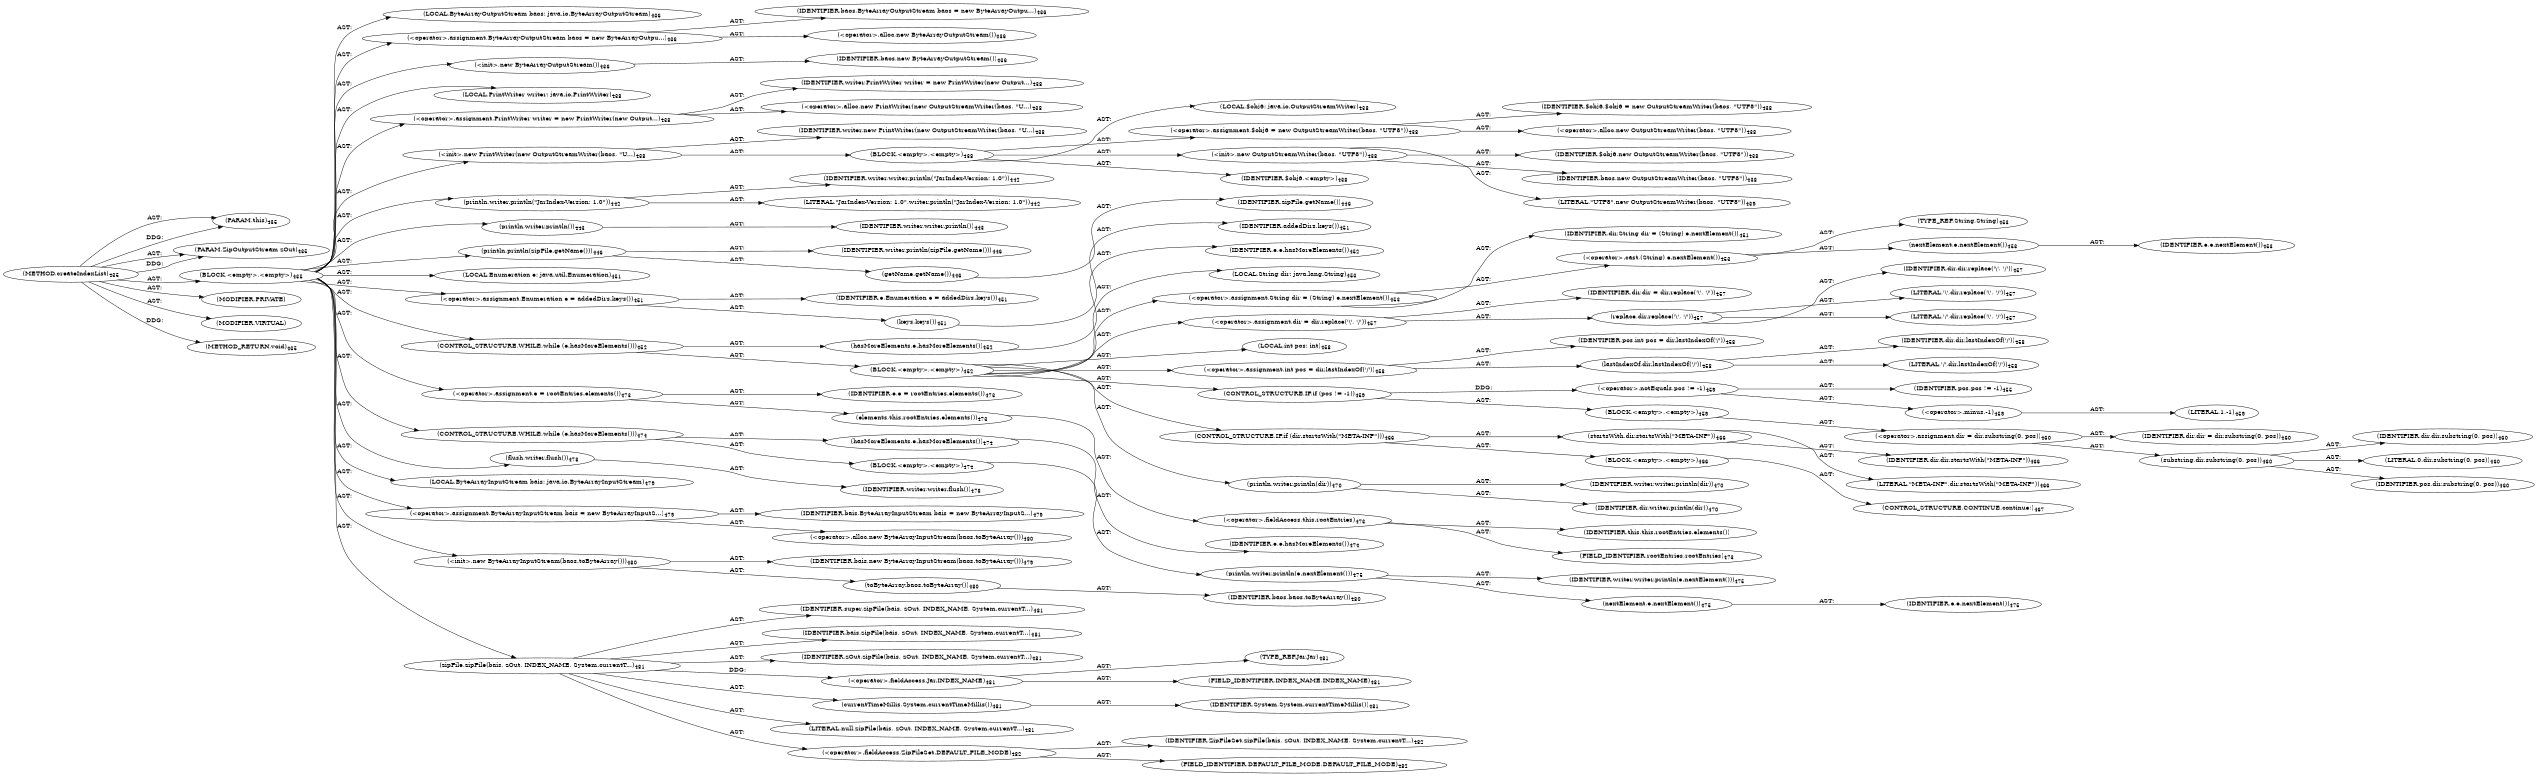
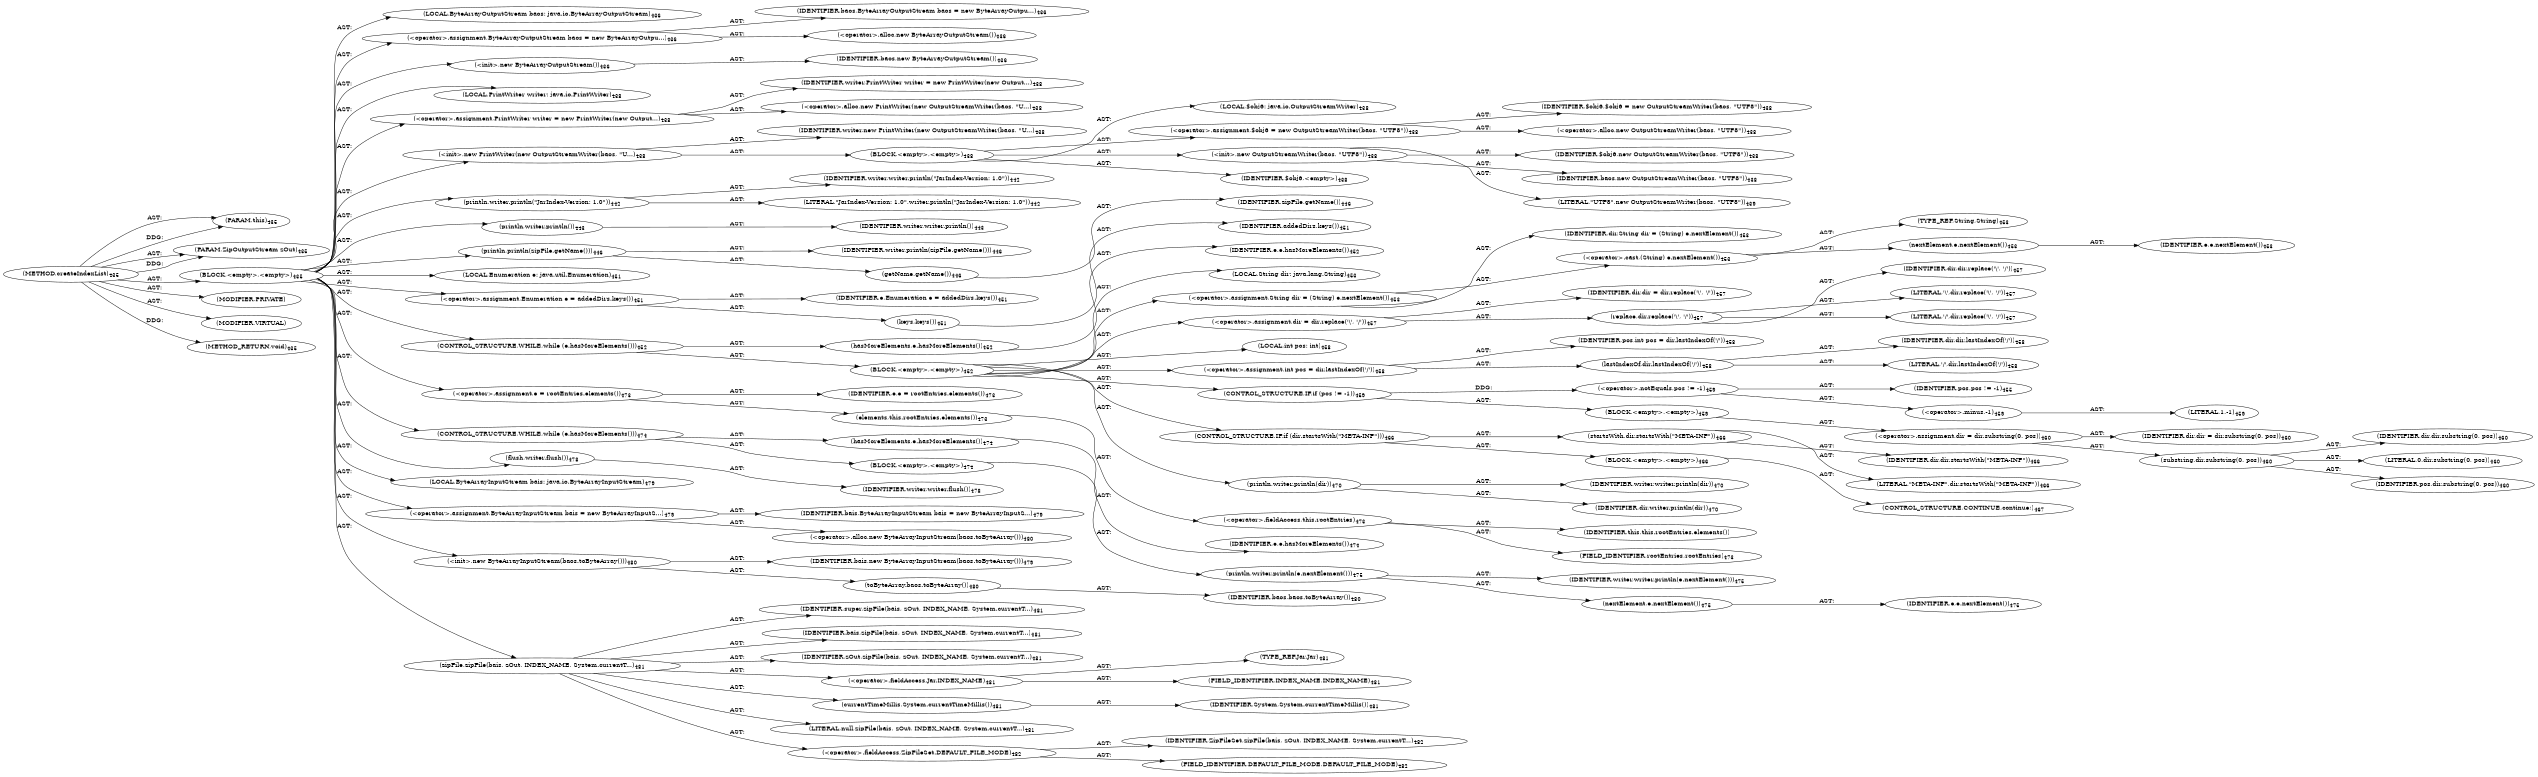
node "(IDENTIFIER,dir,String dir = (String) e.nextElement())": text "451" -> "453"
edge "(zipFile,zipFile(bais, zOut, INDEX_NAME, System.currentT...)" -> "(<operator>.fieldAccess,Jar.INDEX_NAME)": label "DDG: " -> "AST: "
